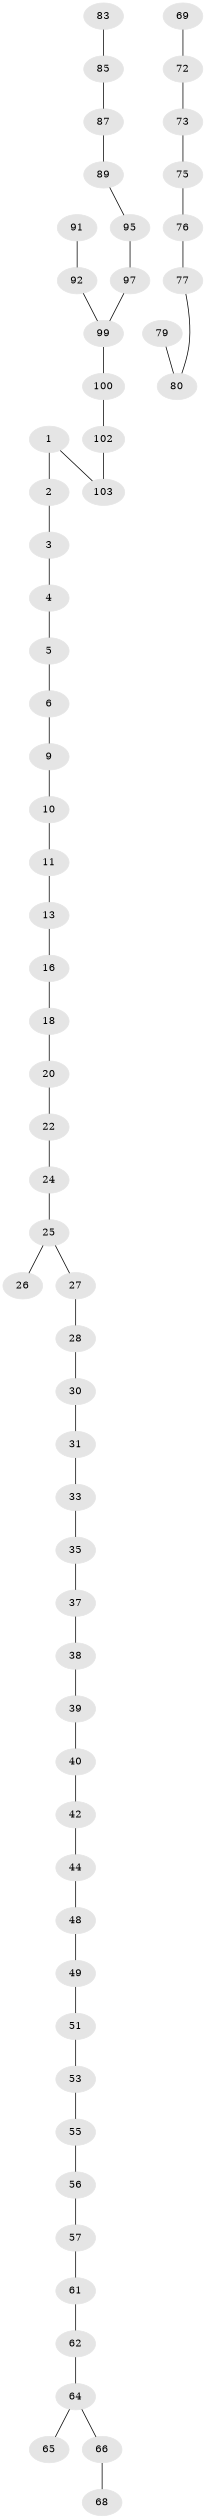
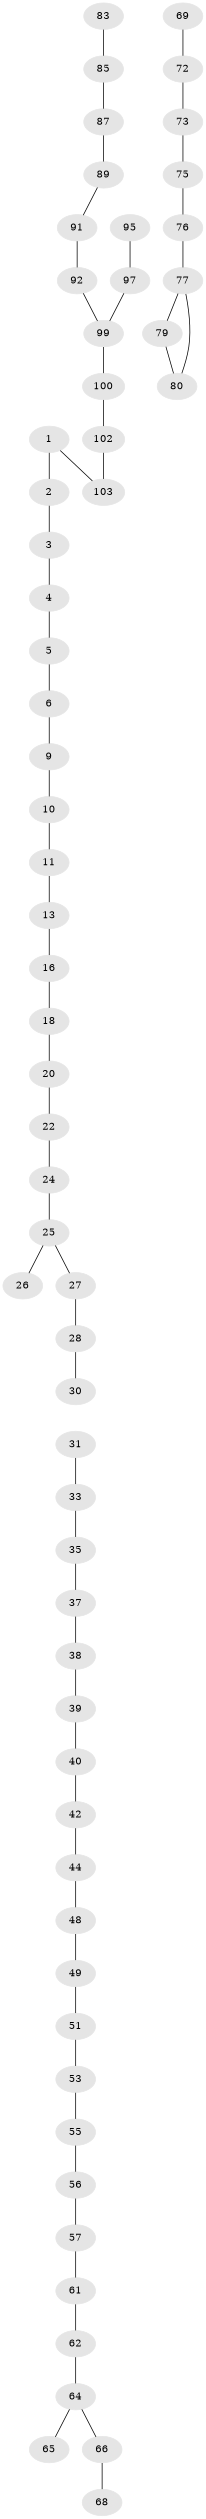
edge "89" -- "95": now "89" -- "91"
edge "77" -- "79": added
edge "30" -- "31": removed
